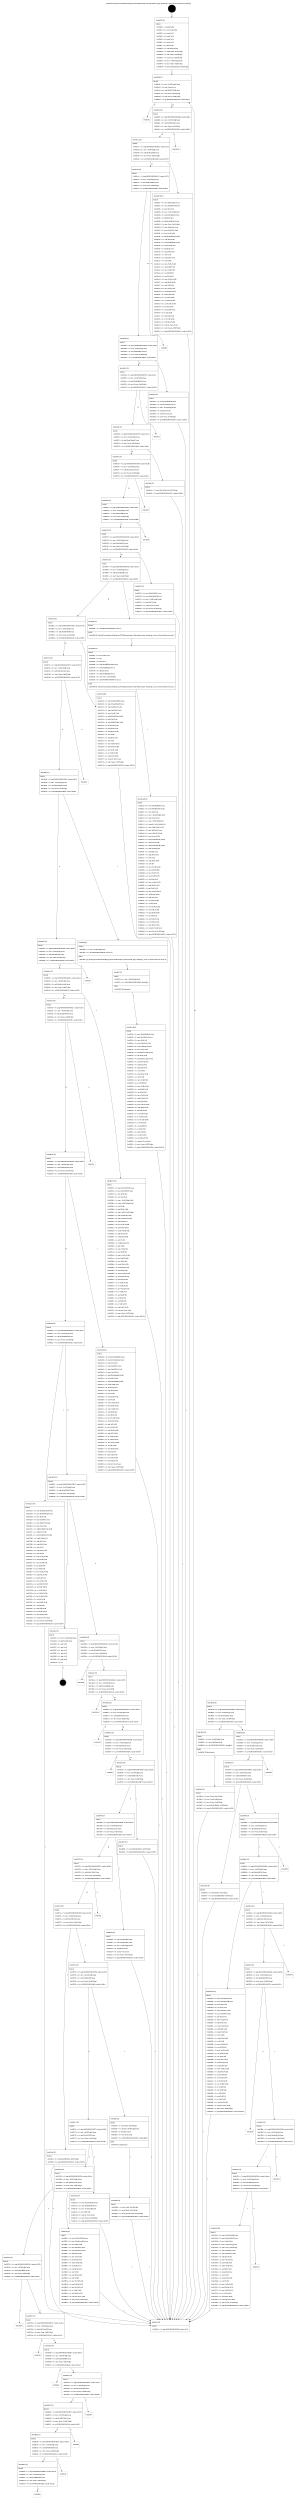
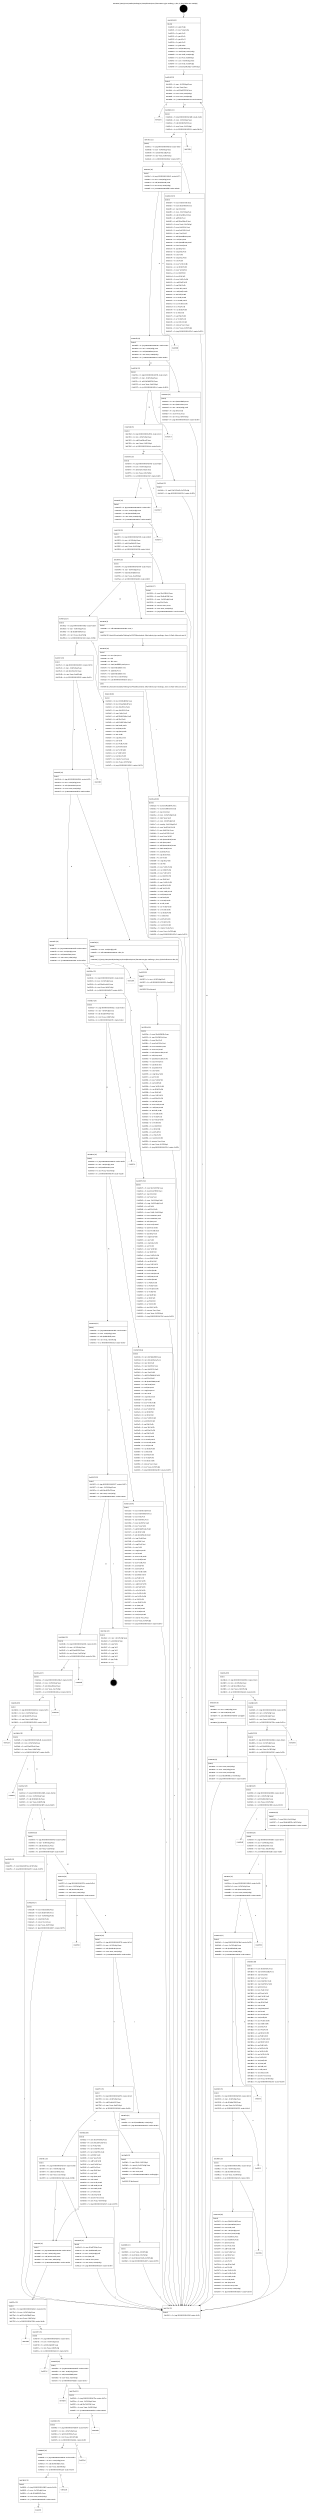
edge "0x401785 [25]" -> "0x401b22 [83]": reversed
